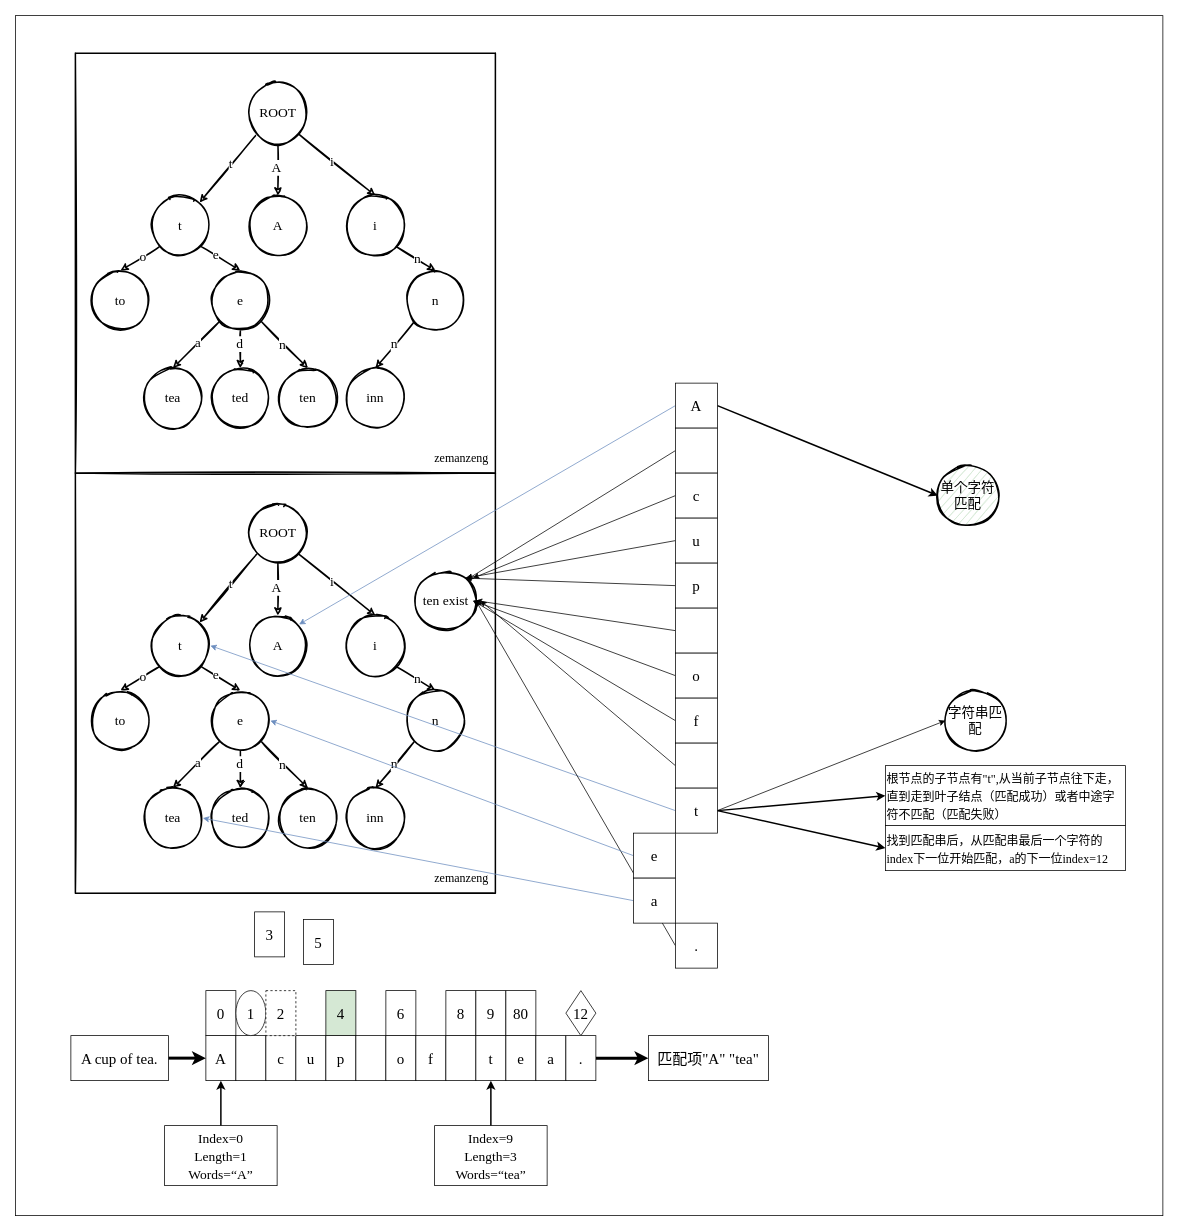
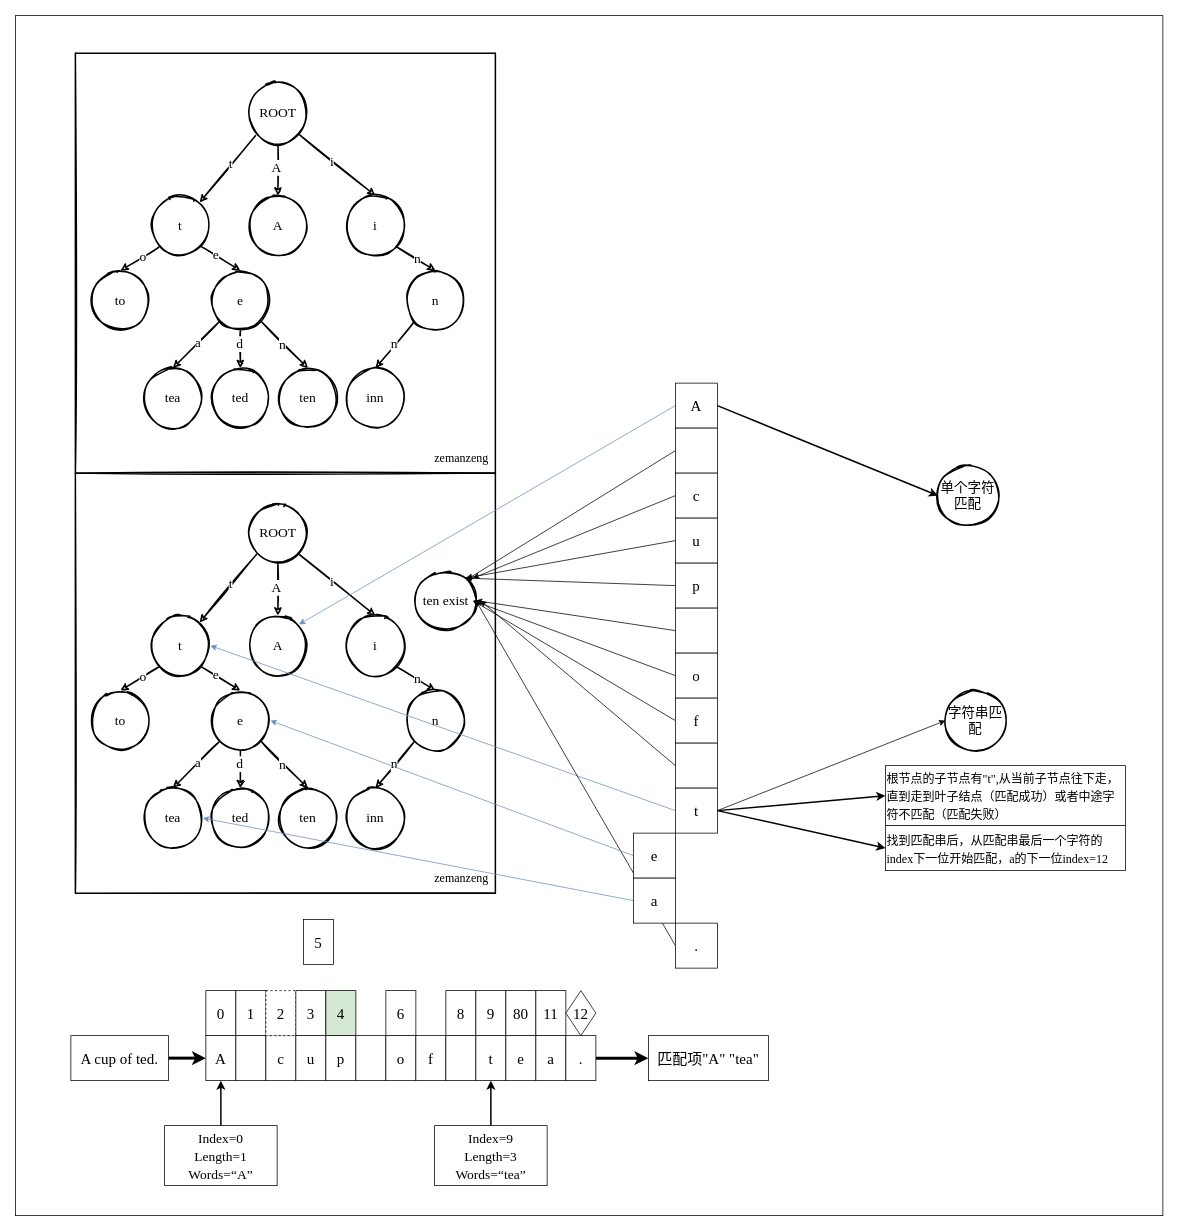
node "单个字符匹配": fillcolor #d5e8d4 -> #ffffff
node "3": moved (270, 934) -> (311, 1013)
node "1": shape ellipse -> rectangle
node "11": added
node "A cup of tea.": label "A cup of tea." -> "A cup of ted."
